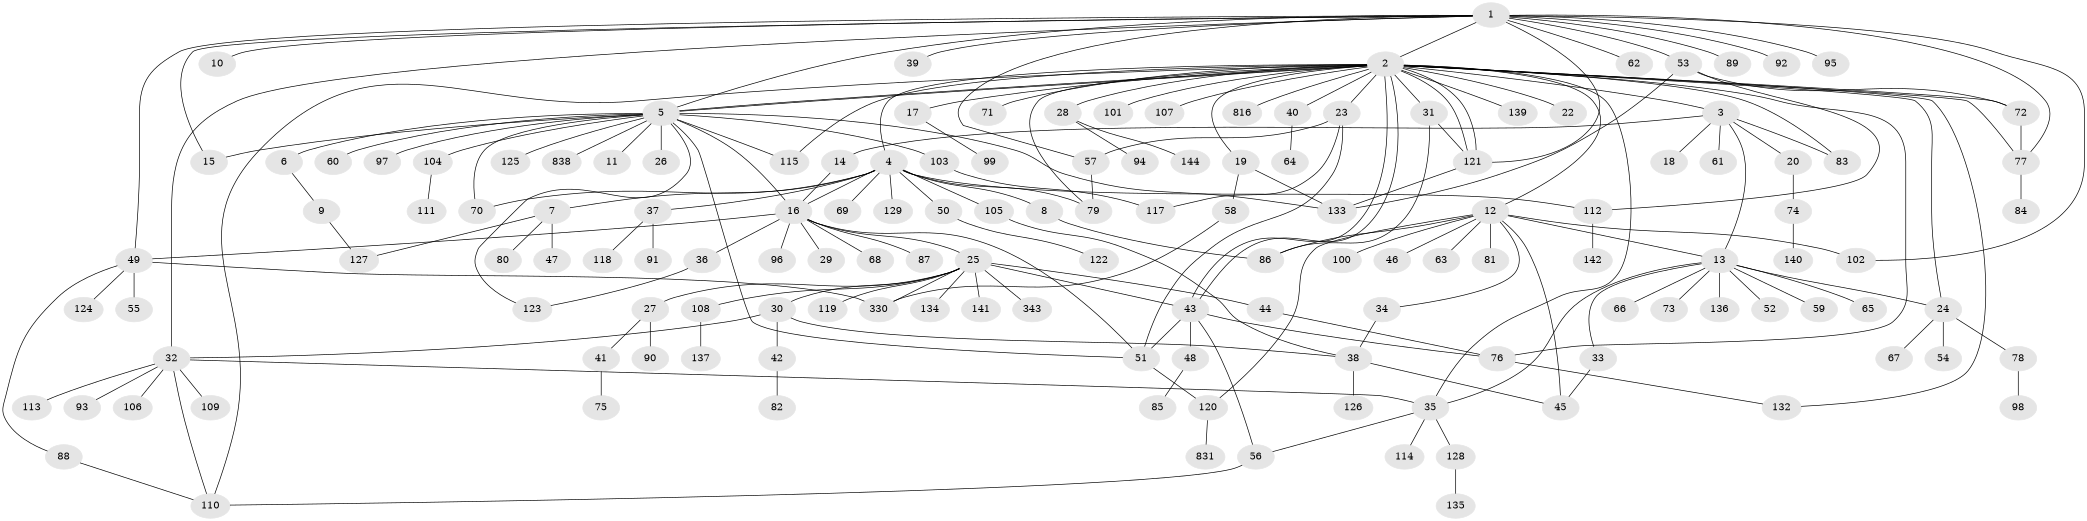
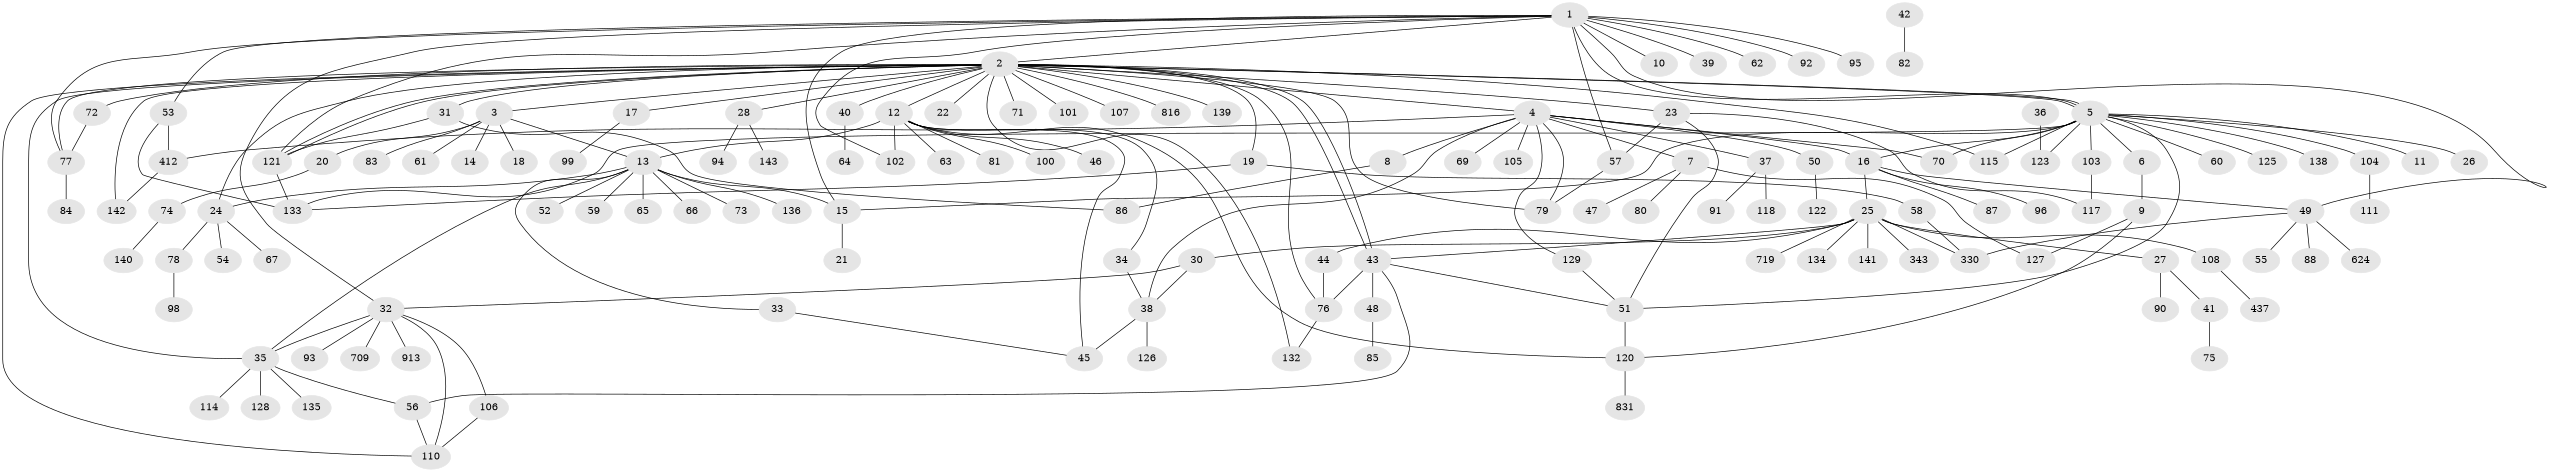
node "89": removed
edge "53" -- "72": removed
edge "2" -- "83": now "2" -- "142"
node "97": removed
node "838": label "838" -> "138"
node "144": label "144" -> "143"
edge "13" -- "15": added
edge "14" -- "16": removed
node "112": label "112" -> "412"
edge "12" -- "86": removed
edge "16" -- "36": removed
edge "16" -- "51": now "129" -- "51"
node "29": removed
node "21": added
node "68": removed
edge "105" -- "38": now "4" -- "38"
node "124": label "124" -> "624"
node "119": label "119" -> "719"
edge "9" -- "120": added
edge "30" -- "42": removed
node "137": label "137" -> "437"
node "113": label "113" -> "913"
node "109": label "109" -> "709"
edge "88" -- "110": now "106" -- "110"
edge "128" -- "135": now "35" -- "135"
